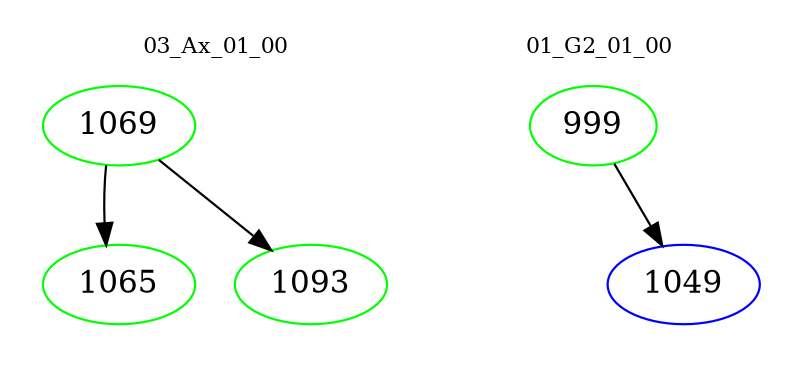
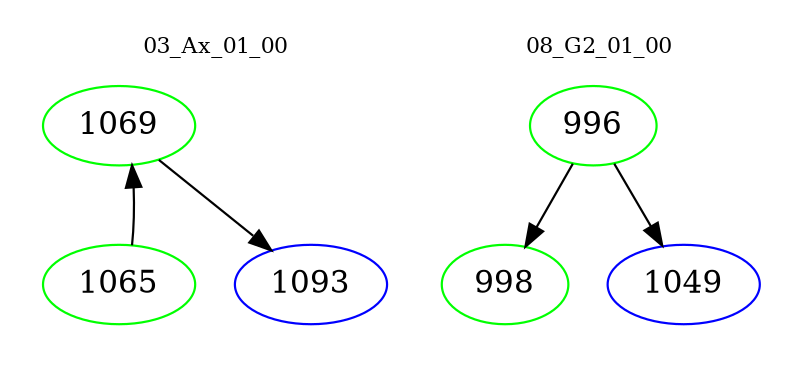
cluster "01_G2_01_00": label "01_G2_01_00" -> "08_G2_01_00"
node "999": label "999" -> "996"
edge "1069" -> "1065": reversed
node "1093": color green -> blue
node "998": added
